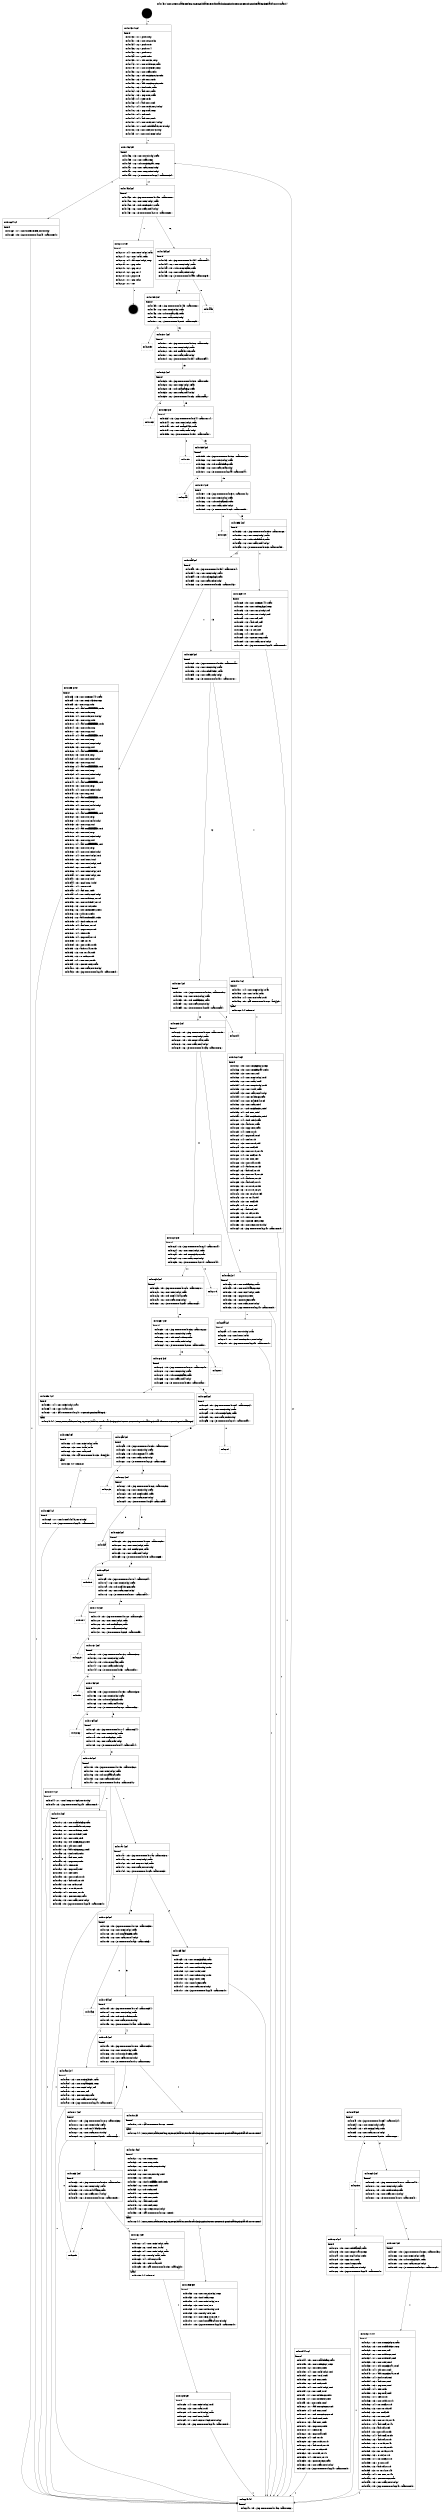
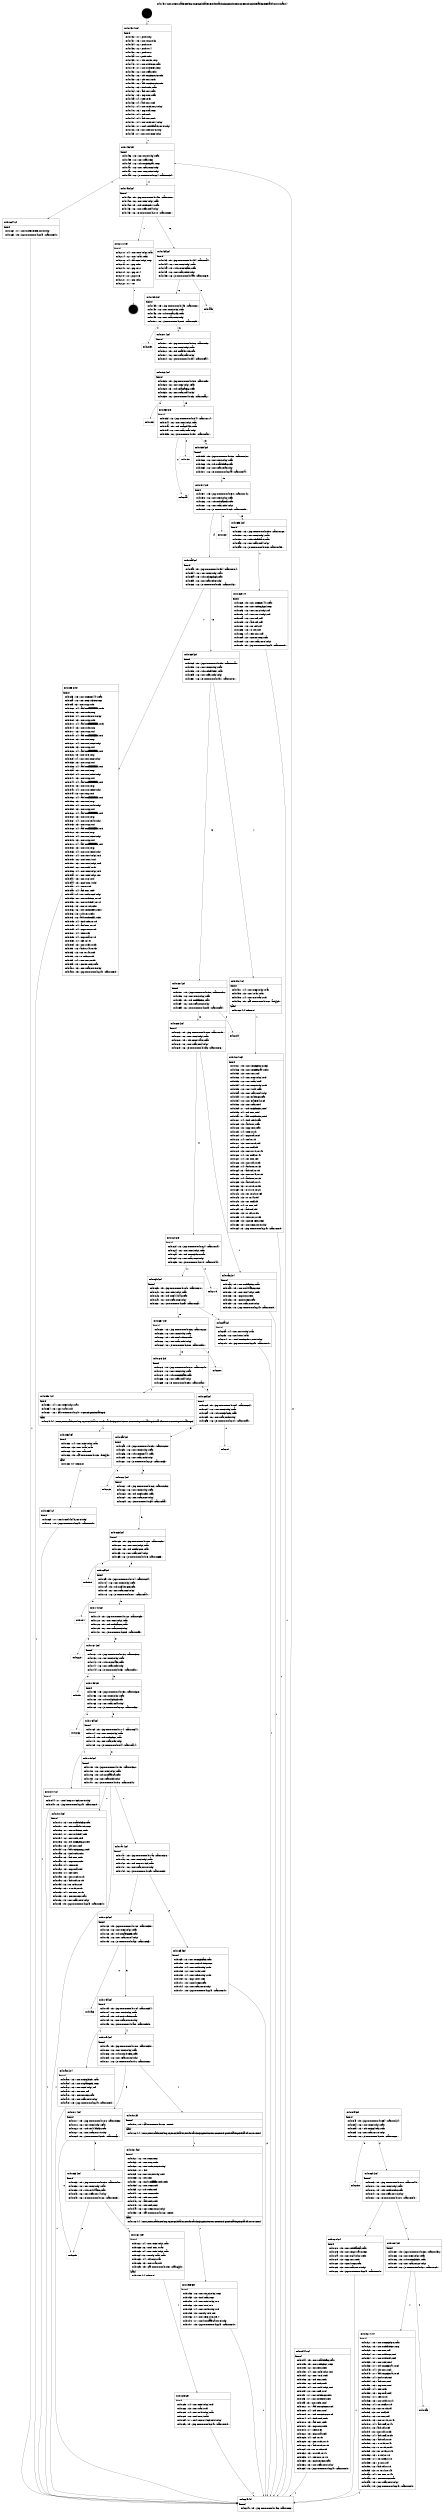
edge "0x401507 [28]" -> "0x401523 [28]": removed, label "15"
edge "0x40155b [28]" -> "0x4021aa": now "0x40153f [28]" -> "0x4021aa"
edge "0x401593 [28]" -> "0x4015af [28]": now "0x401577 [28]" -> "0x4015af [28]"
edge "0x401ca6 [27]" -> "0x4020fa [22]": now "0x40163b [28]" -> "0x4020fa [22]"
edge "0x401673 [28]" -> "0x40168f [28]": reversed
edge "0x401e5c [15]" -> "0x401e50 [12]": reversed
node "0x401f2a": removed
edge "0x40171b [28]" -> "0x401737 [28]": added, label "9"
edge "0x402058" -> "0x401c70 [27]": now "0x40186b [28]" -> "0x401c70 [27]"
edge "0x401d55 [39]" -> "0x40224b [5]": added, label "1"
node "0x4018a3": added
